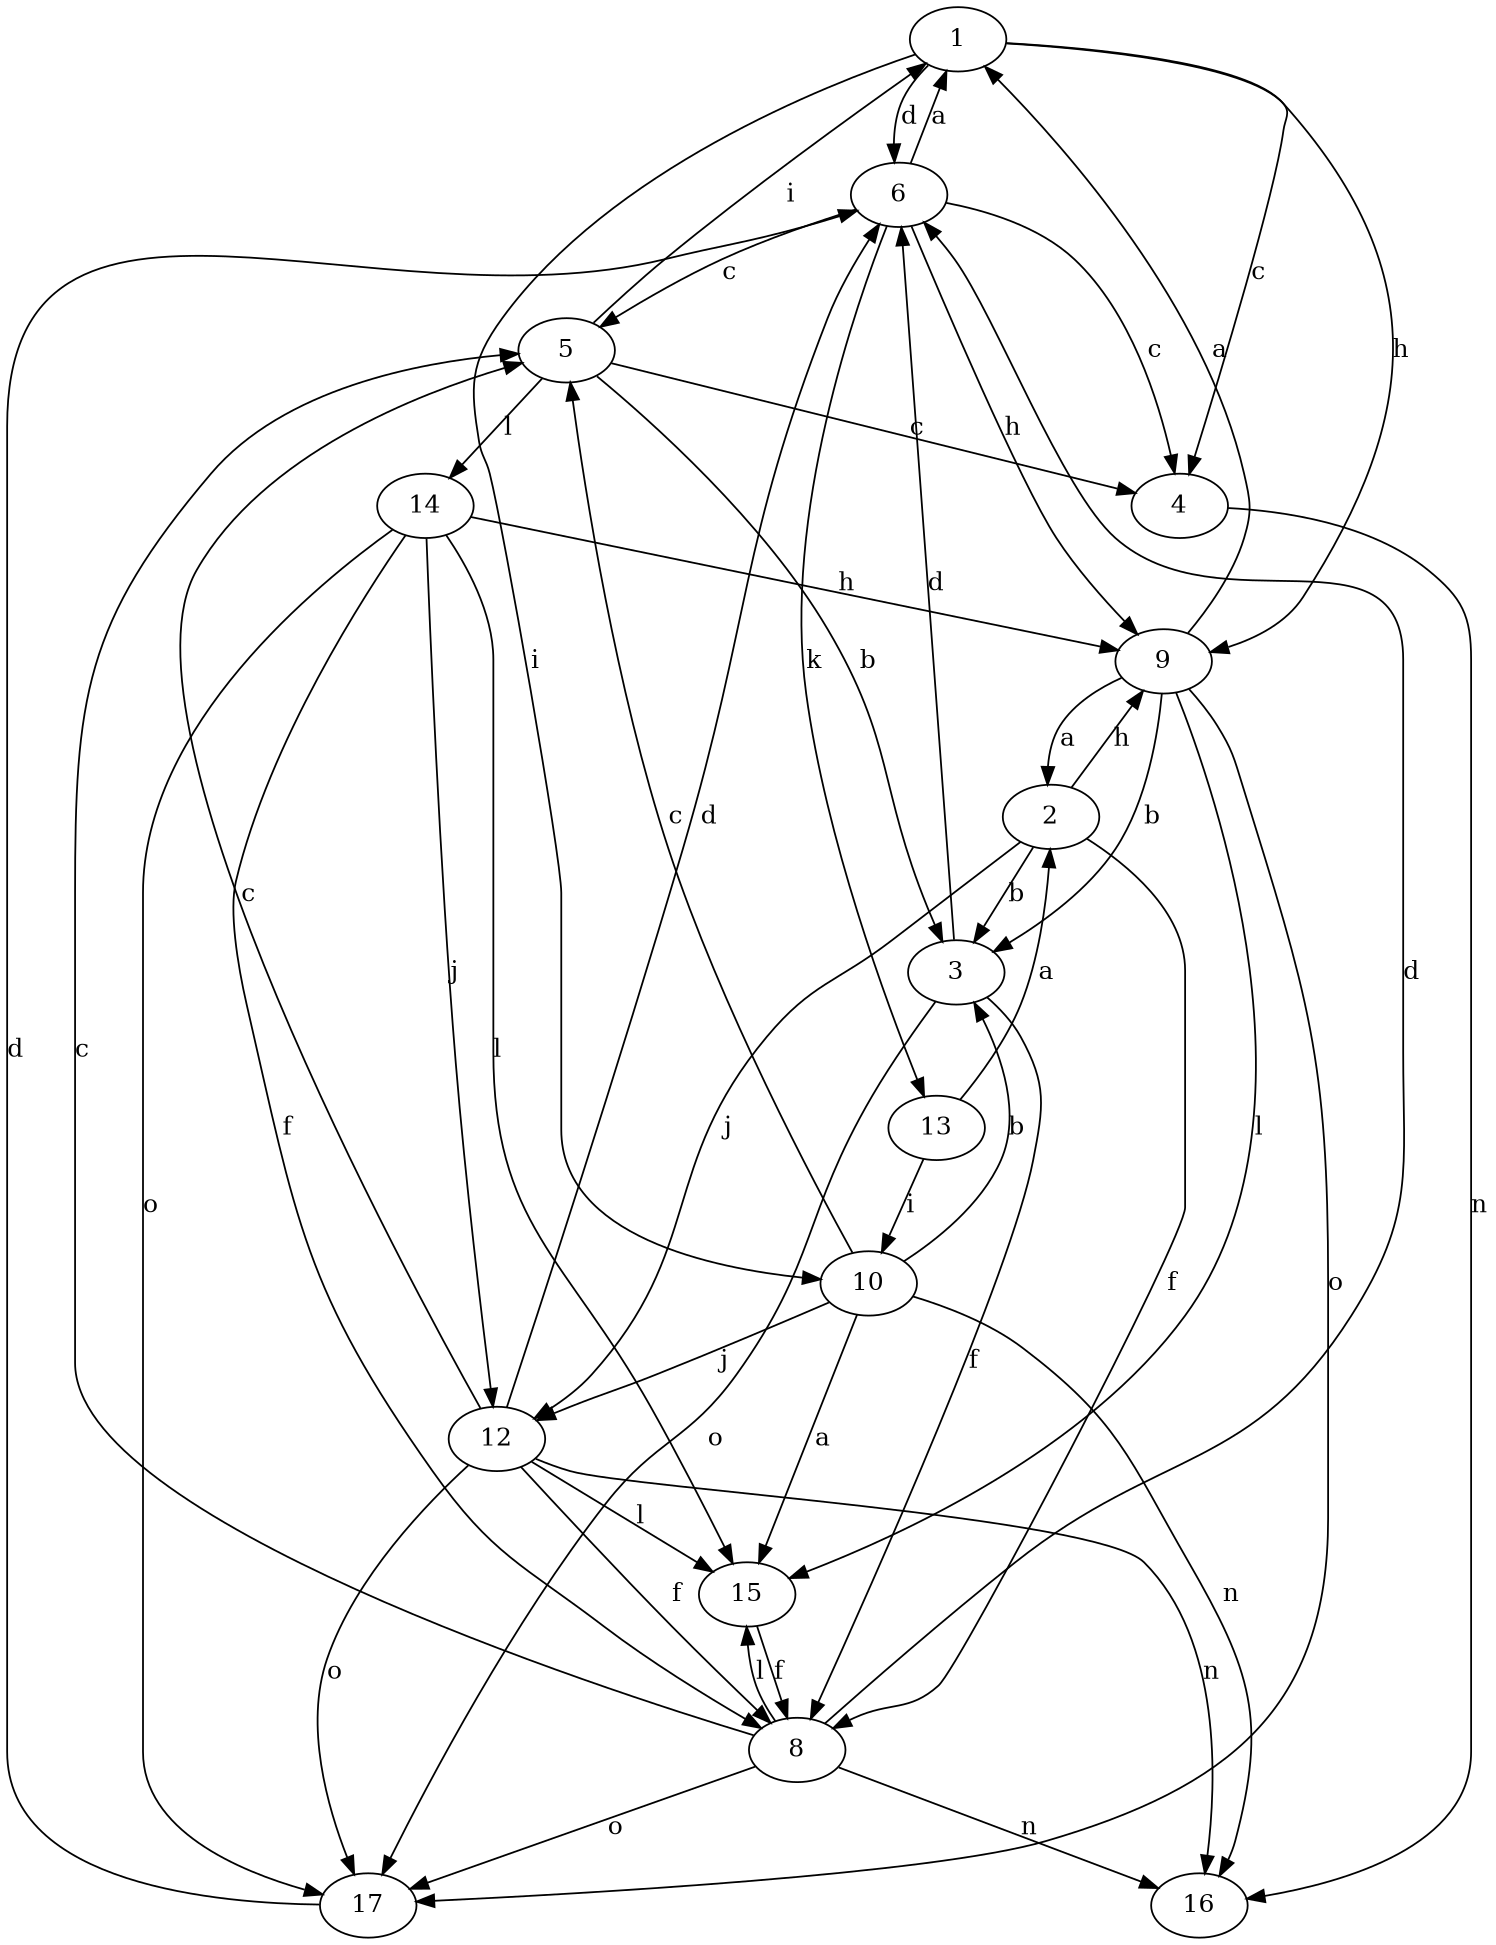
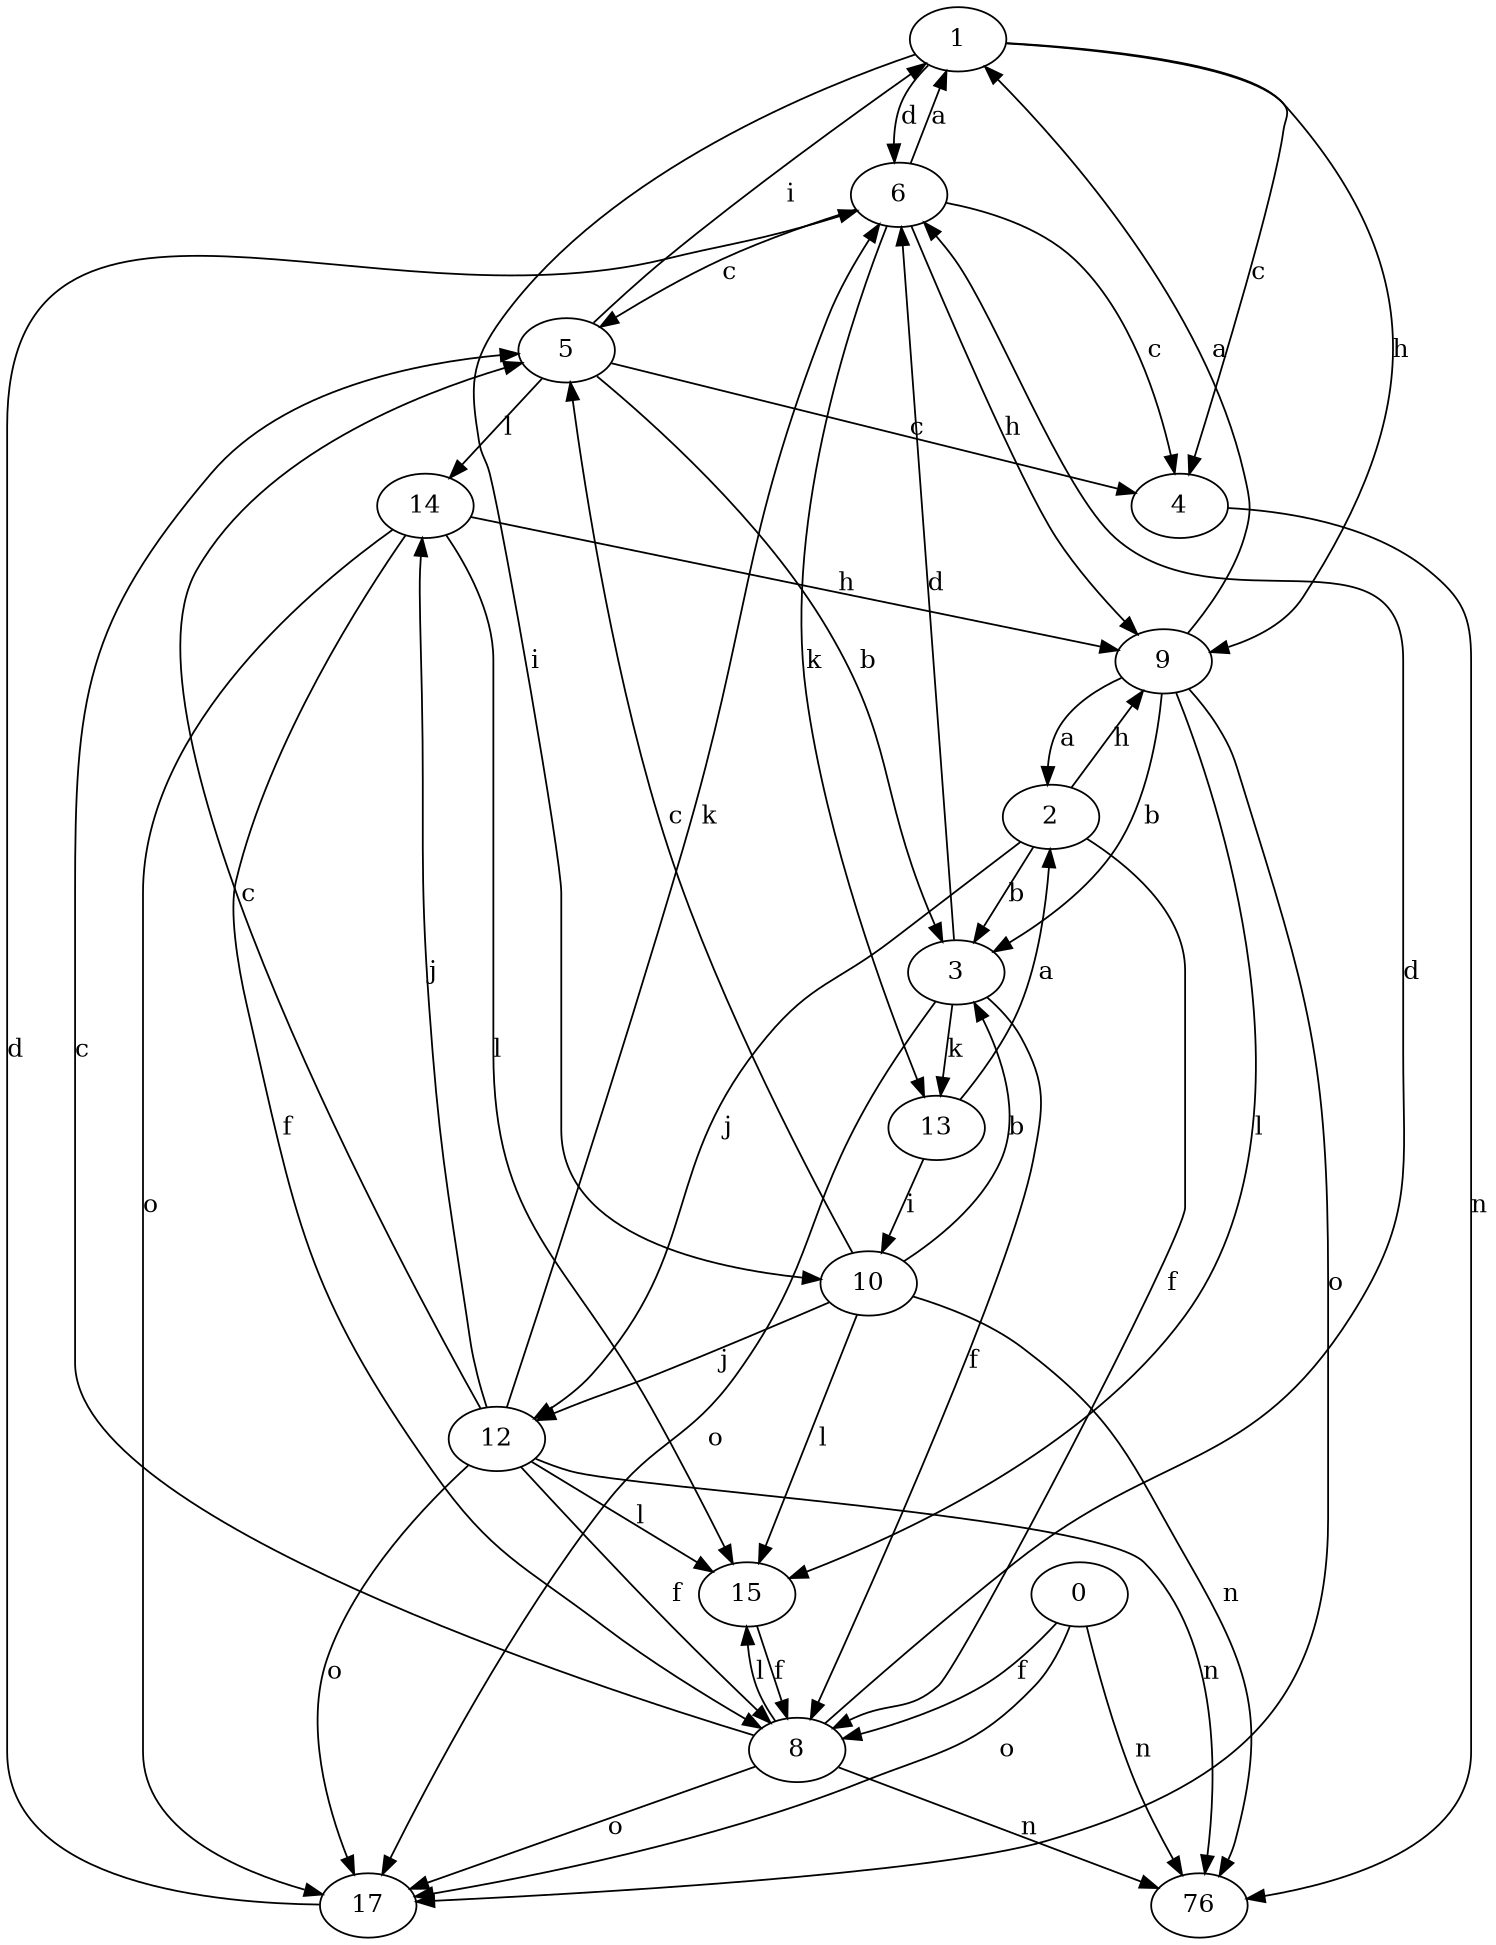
edge "12" -> "6": label "d" -> "k"
edge "14" -> "12": reversed
edge "3" -> "13": added, label "k"
edge "10" -> "15": label "a" -> "l"
node "0": added
node "16": label "16" -> "76"
